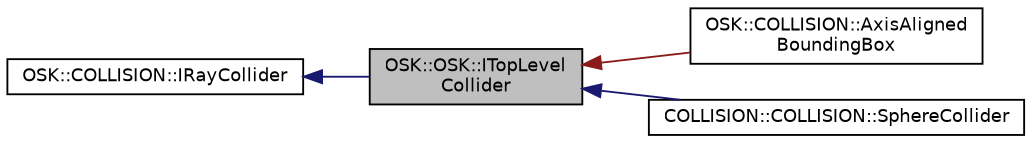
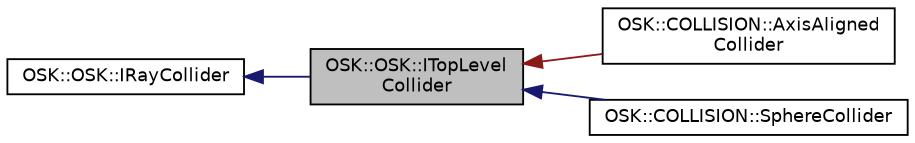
node "OSK::COLLISION::AxisAligned BoundingBox": label "OSK::COLLISION::AxisAligned BoundingBox" -> "OSK::COLLISION::AxisAligned Collider"
node "OSK::COLLISION::IRayCollider": label "OSK::COLLISION::IRayCollider" -> "OSK::OSK::IRayCollider"
node "COLLISION::COLLISION::SphereCollider": label "COLLISION::COLLISION::SphereCollider" -> "OSK::COLLISION::SphereCollider"
